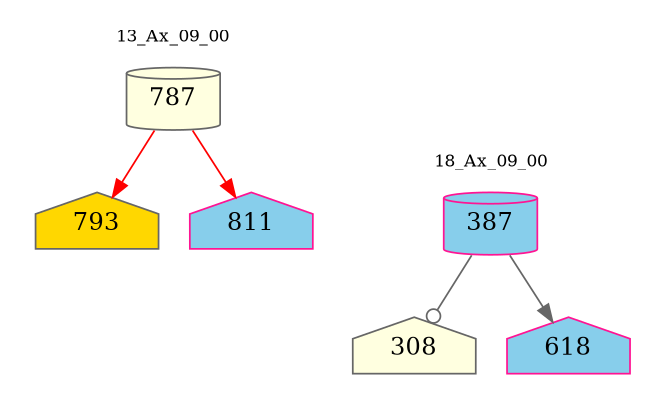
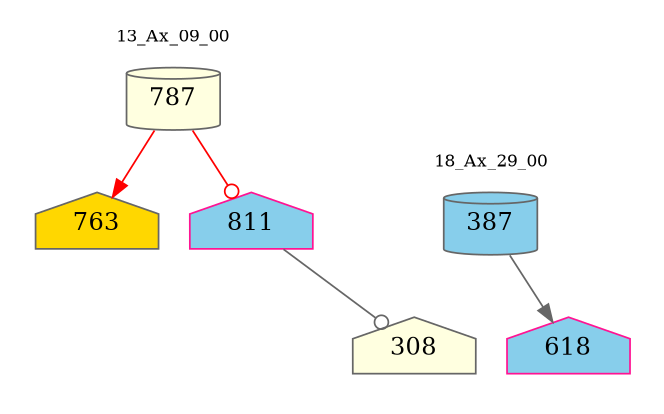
edge "787" -> "811": arrowhead normal -> odot
cluster "18_Ax_09_00": label "18_Ax_09_00" -> "18_Ax_29_00"
node "793": label "793" -> "763"
node "387": color deeppink -> gray40
edge "387" -> "308": now "811" -> "308"
